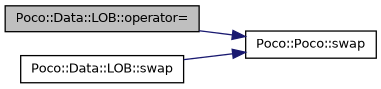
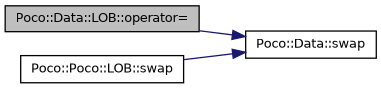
node "Poco::Poco::swap": label "Poco::Poco::swap" -> "Poco::Data::swap"
node "Poco::Data::LOB::swap": label "Poco::Data::LOB::swap" -> "Poco::Poco::LOB::swap"
